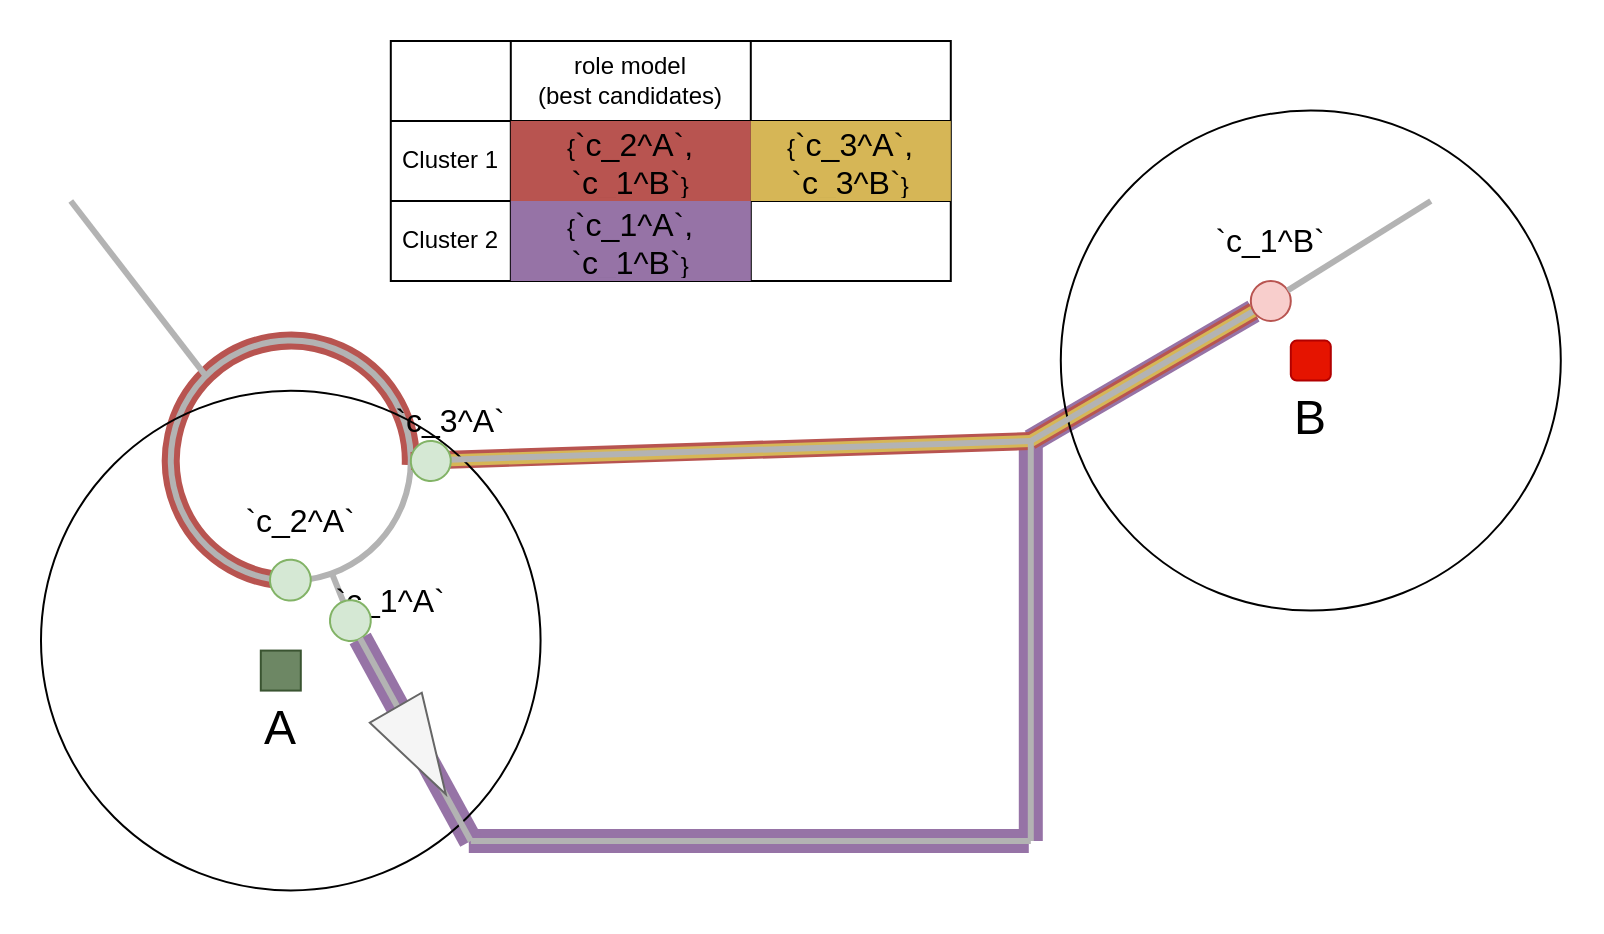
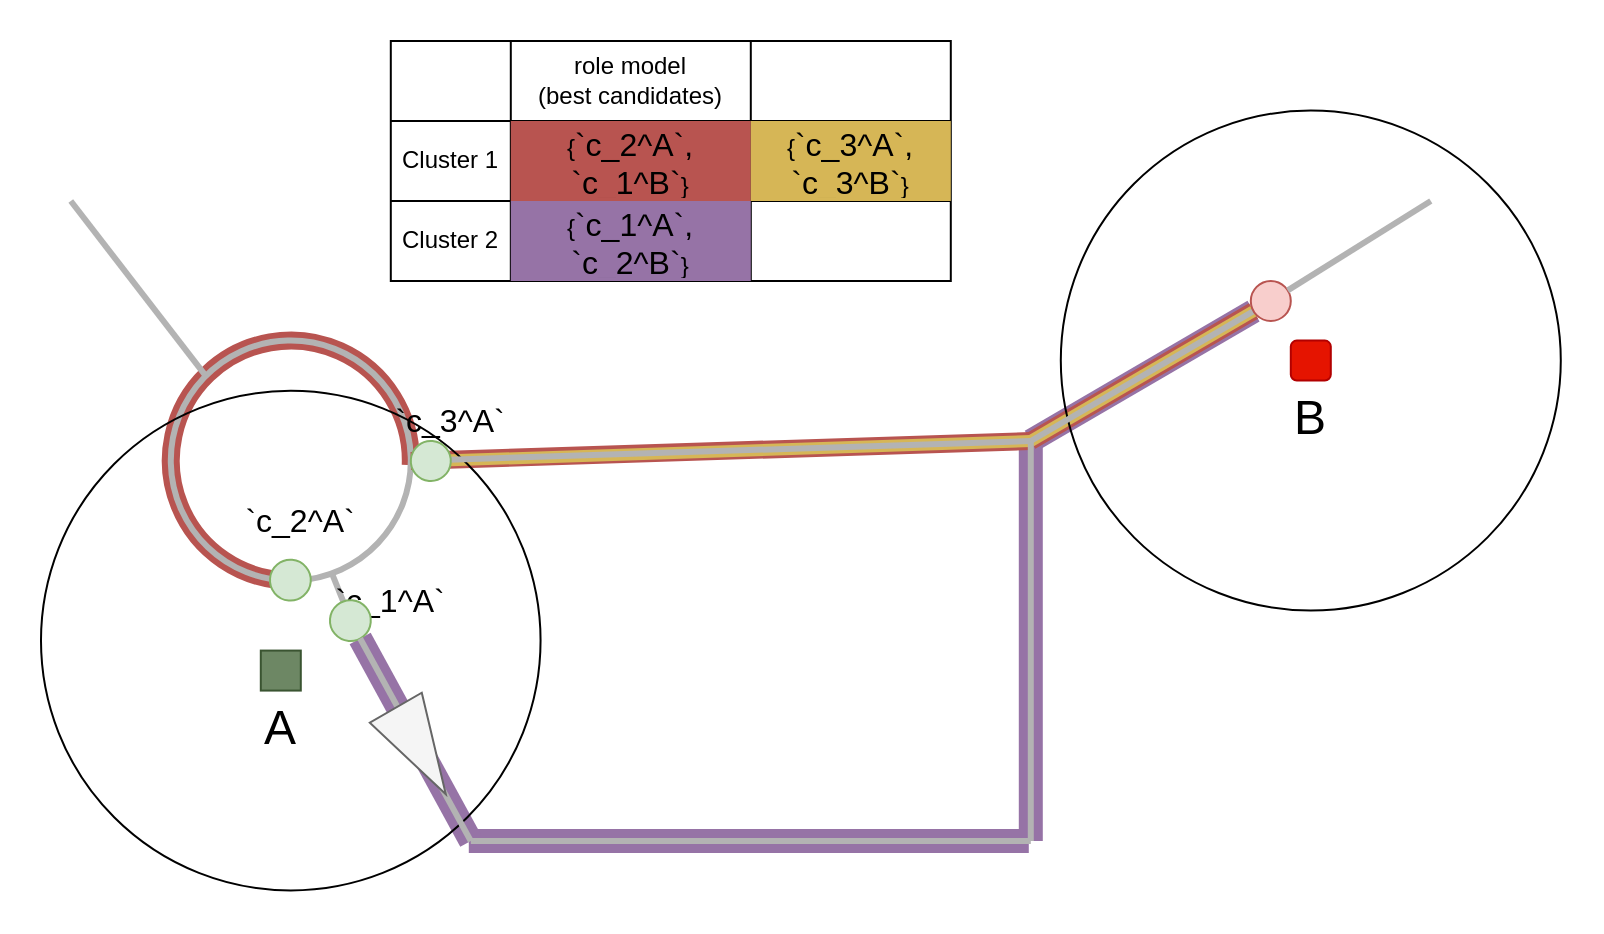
node "{`c_1^A`, `c_1^B`}": label "{`c_1^A`, `c_1^B`}" -> "{`c_1^A`, `c_2^B`}"
node "`c_1^B`": removed
